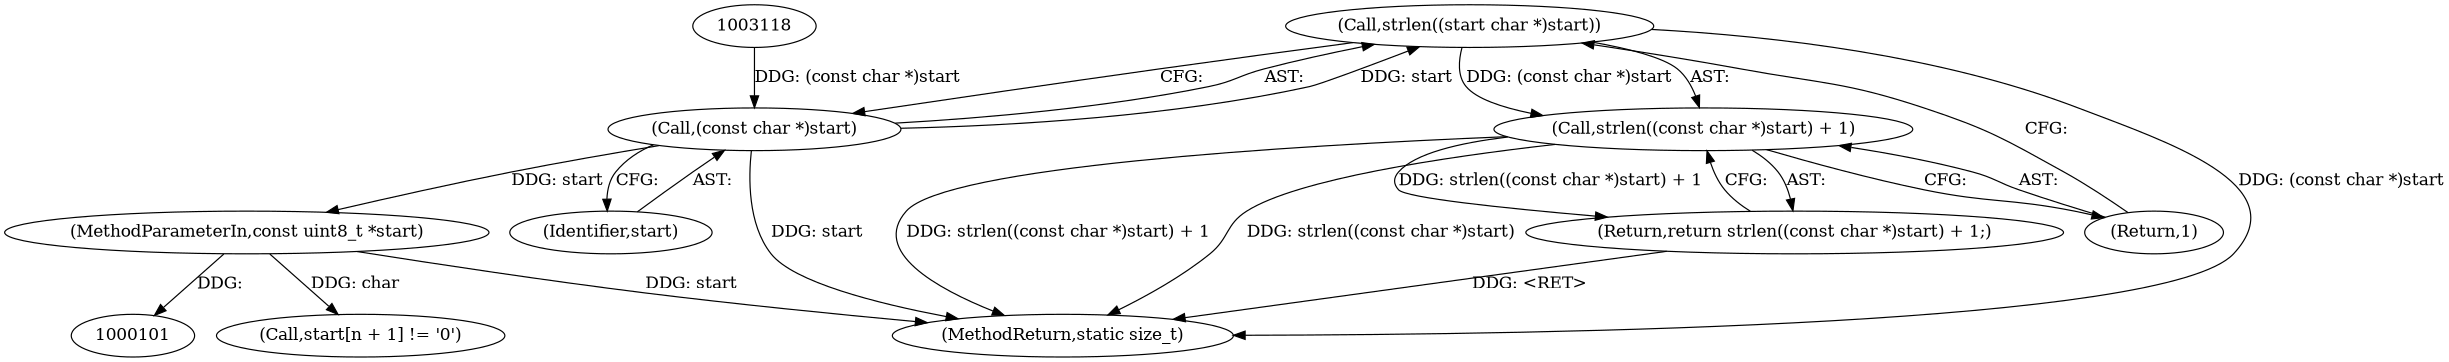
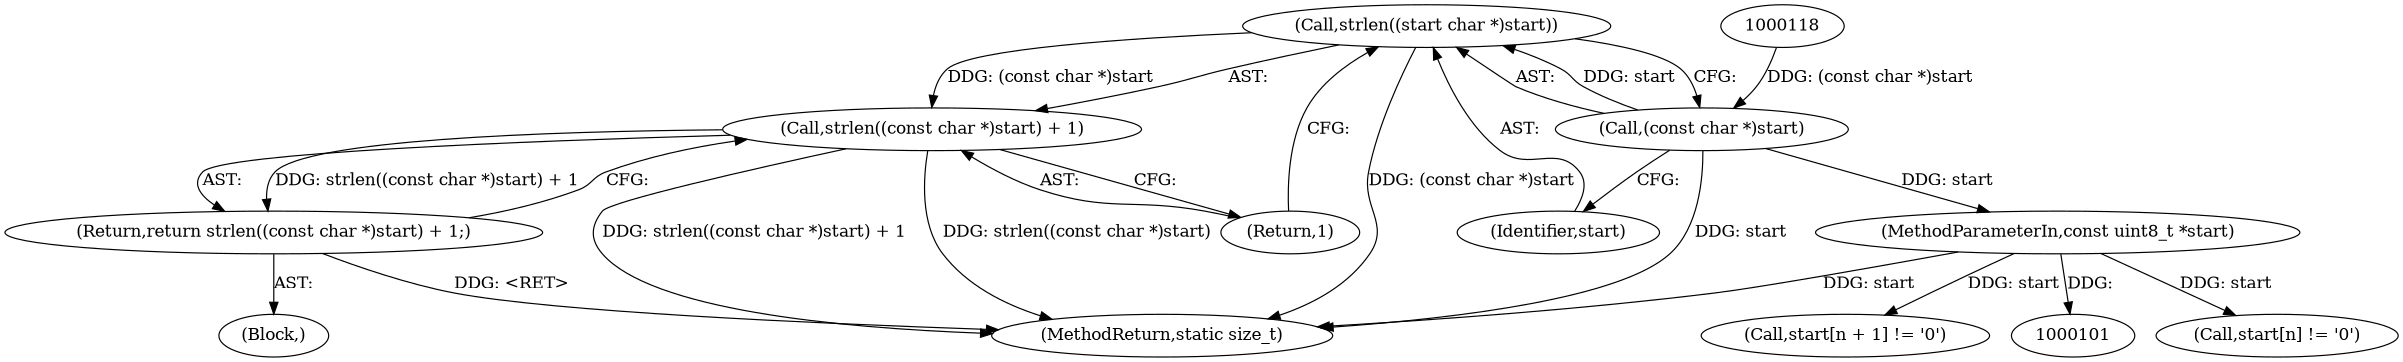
node "1003118": label "1003118" -> "1000118"
edge "(Identifier,start)" -> "(Call,(const char *)start)": now "(Identifier,start)" -> "(Call,strlen((start char *)start))"
edge "(MethodParameterIn,const uint8_t *start)" -> "(Call,start[n + 1] != '0')": label "DDG: char" -> "DDG: start"
node "(Block,)": added
node "(Call,start[n] != '0')": added
